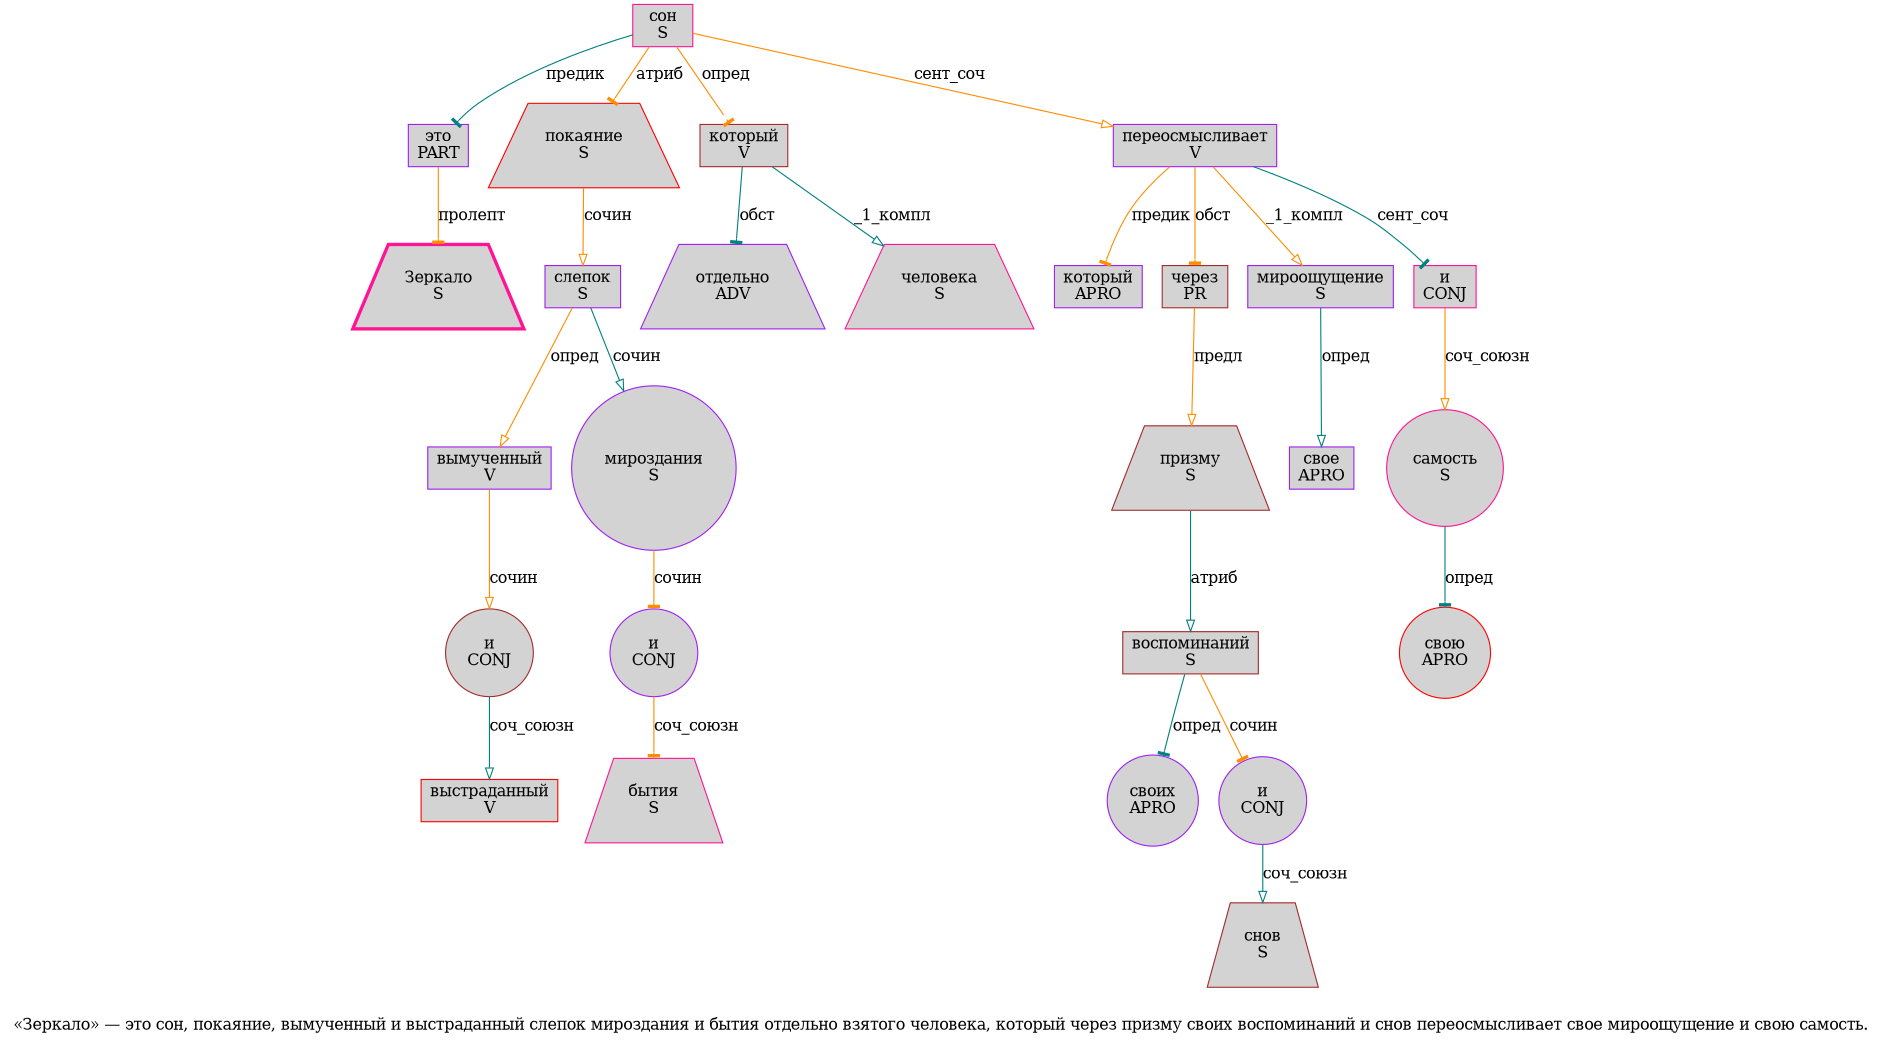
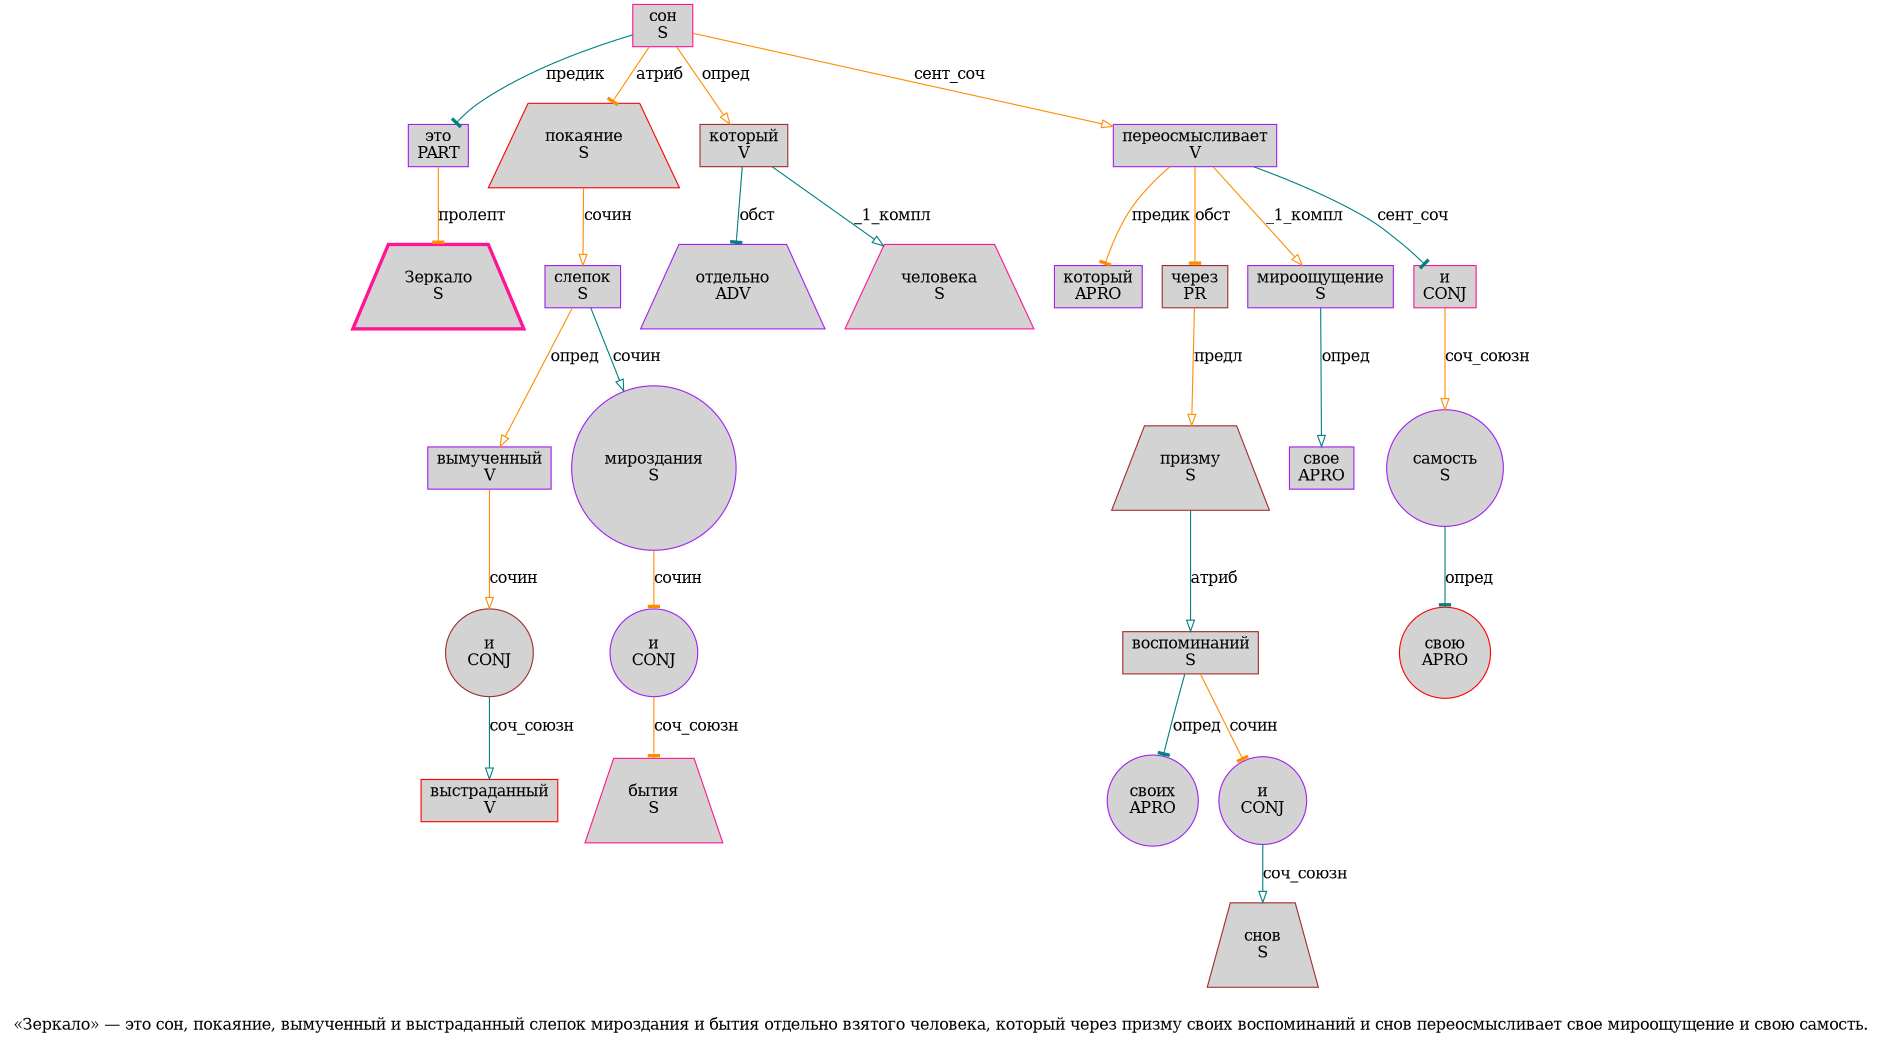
edge "сон S" -> "который V": arrowhead tee -> onormal
node "самость S": color deeppink -> purple
